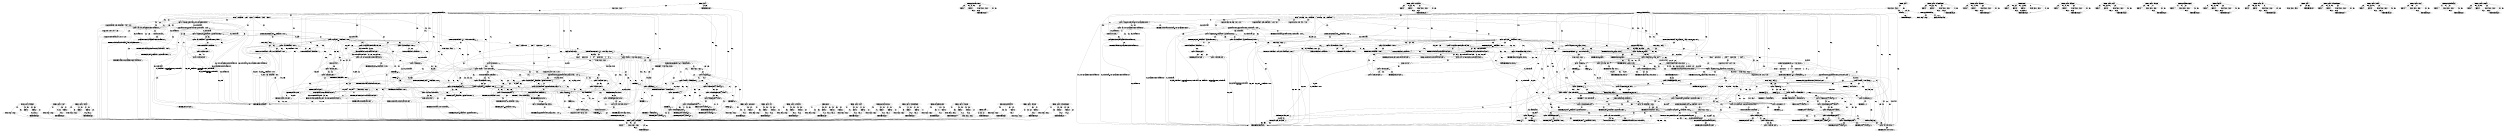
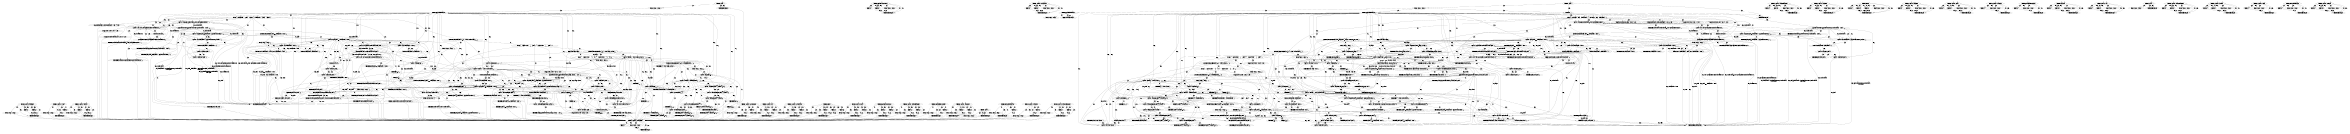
node "<(LOCAL,ssize_t i: ssize_t)<SUB>11</SUB>>": added
edge "(<operator>.indirectFieldAccess,images->columns)" -> "(<operator>.assignment,columns=images->columns)": label "DDG: number_threads" -> "CFG: "
edge "(PARAM,const Image *images)" -> "(IDENTIFIER,columns,columns=images->columns)": now "(PARAM,const Image *images)" -> "(<operator>.assignment,columns=images->columns)"
edge "(<operator>.indirectFieldAccess,next->columns)" -> "(MagickMax,MagickMax(next->columns,columns))": now "(IDENTIFIER,images,columns=images->columns)" -> "(MagickMax,MagickMax(next->columns,columns))"
edge "(<operator>.cast,(ssize_t) columns)" -> "(IDENTIFIER,columns,(ssize_t) columns)": reversed
